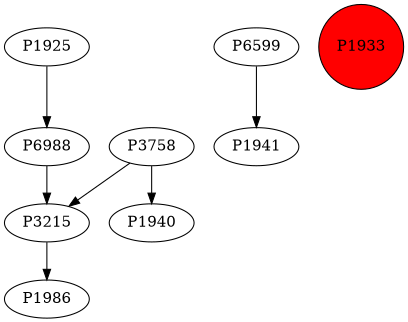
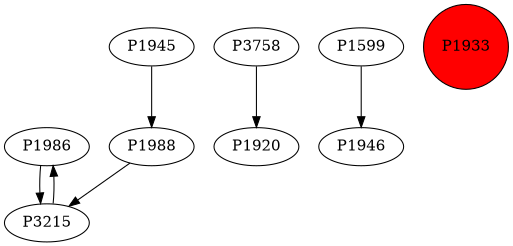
node "P1925": label "P1925" -> "P1945"
node "P6599": label "P6599" -> "P1599"
node "P6988": label "P6988" -> "P1988"
node "P1941": label "P1941" -> "P1946"
edge "P3758" -> "P3215": now "P1986" -> "P3215"
node "P1940": label "P1940" -> "P1920"
